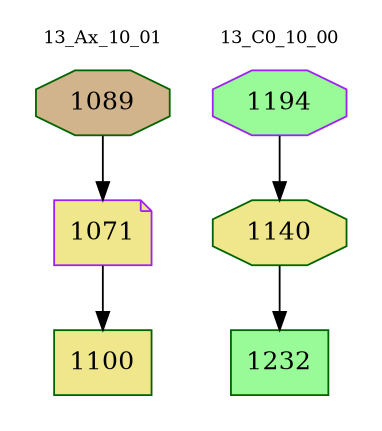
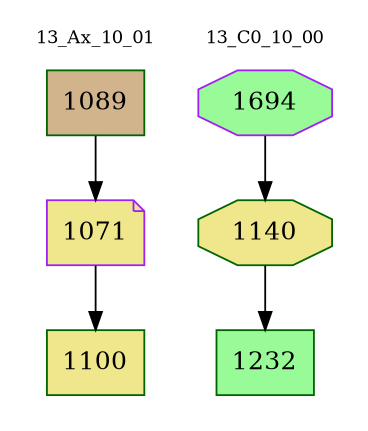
node "1089": shape octagon -> box
node "1194": label "1194" -> "1694"
